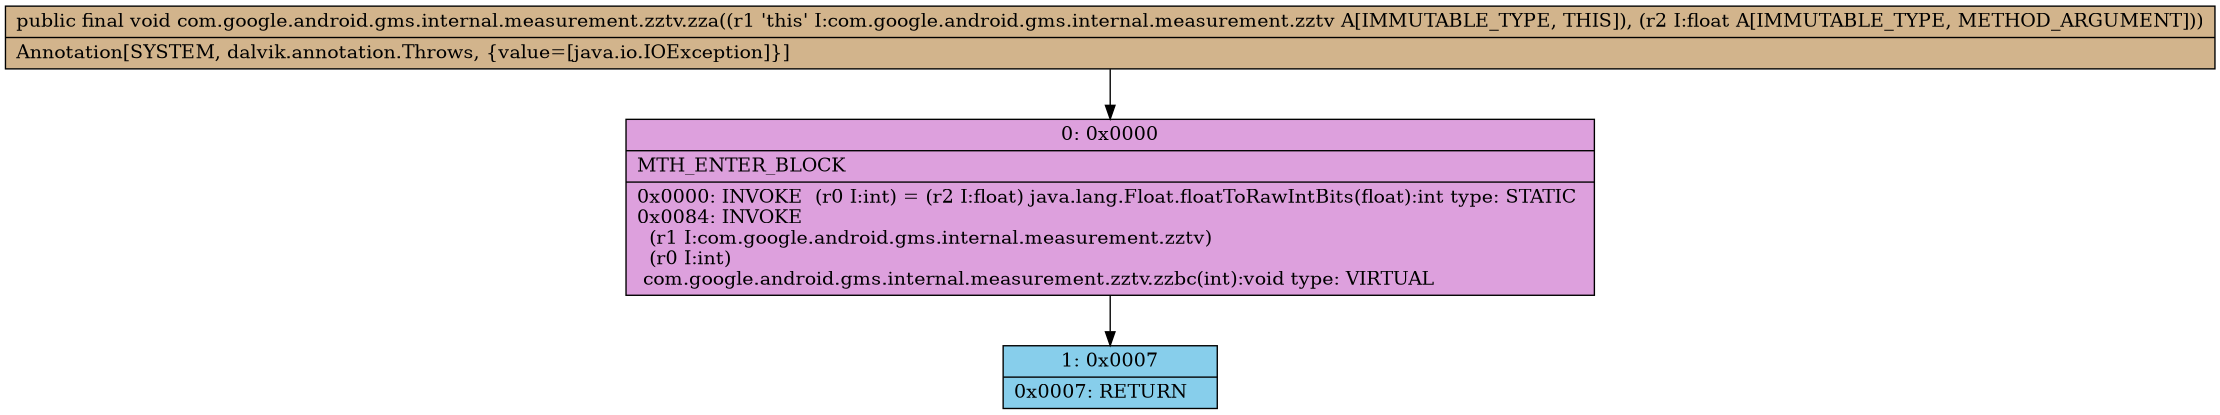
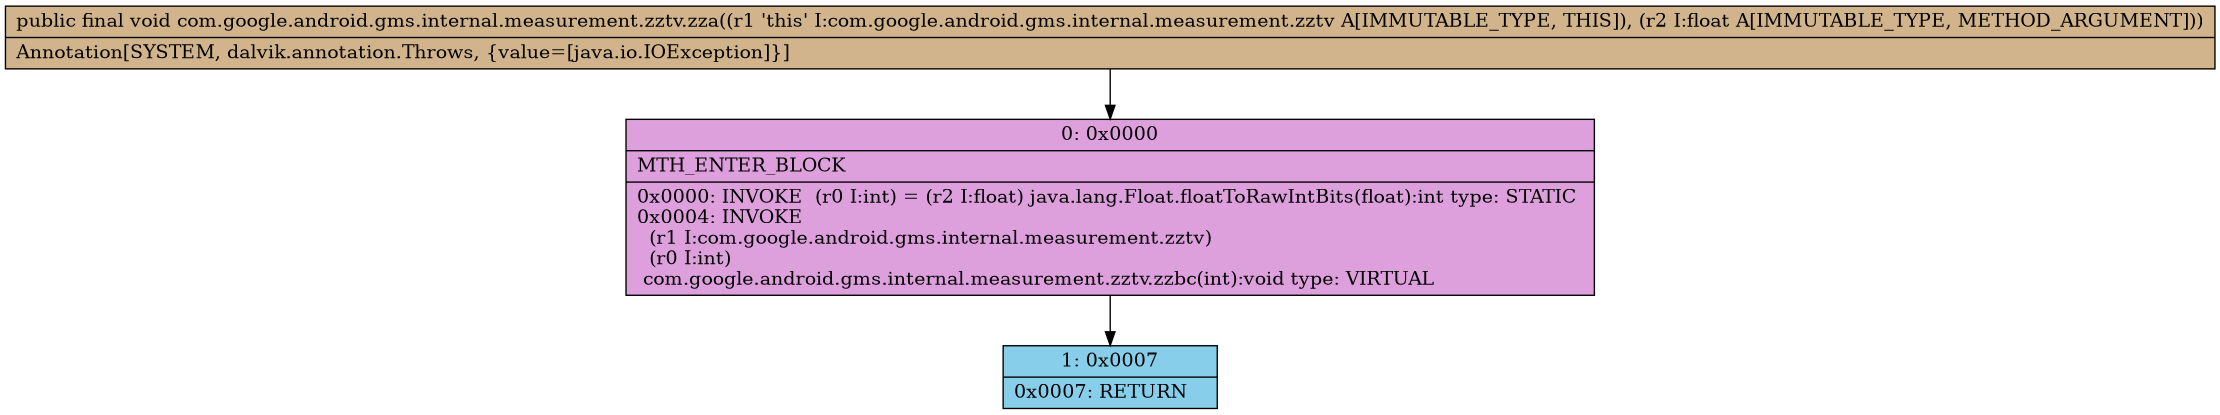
node "0: 0x0000": text "0x0084: INVOKE" -> "0x0004: INVOKE"
